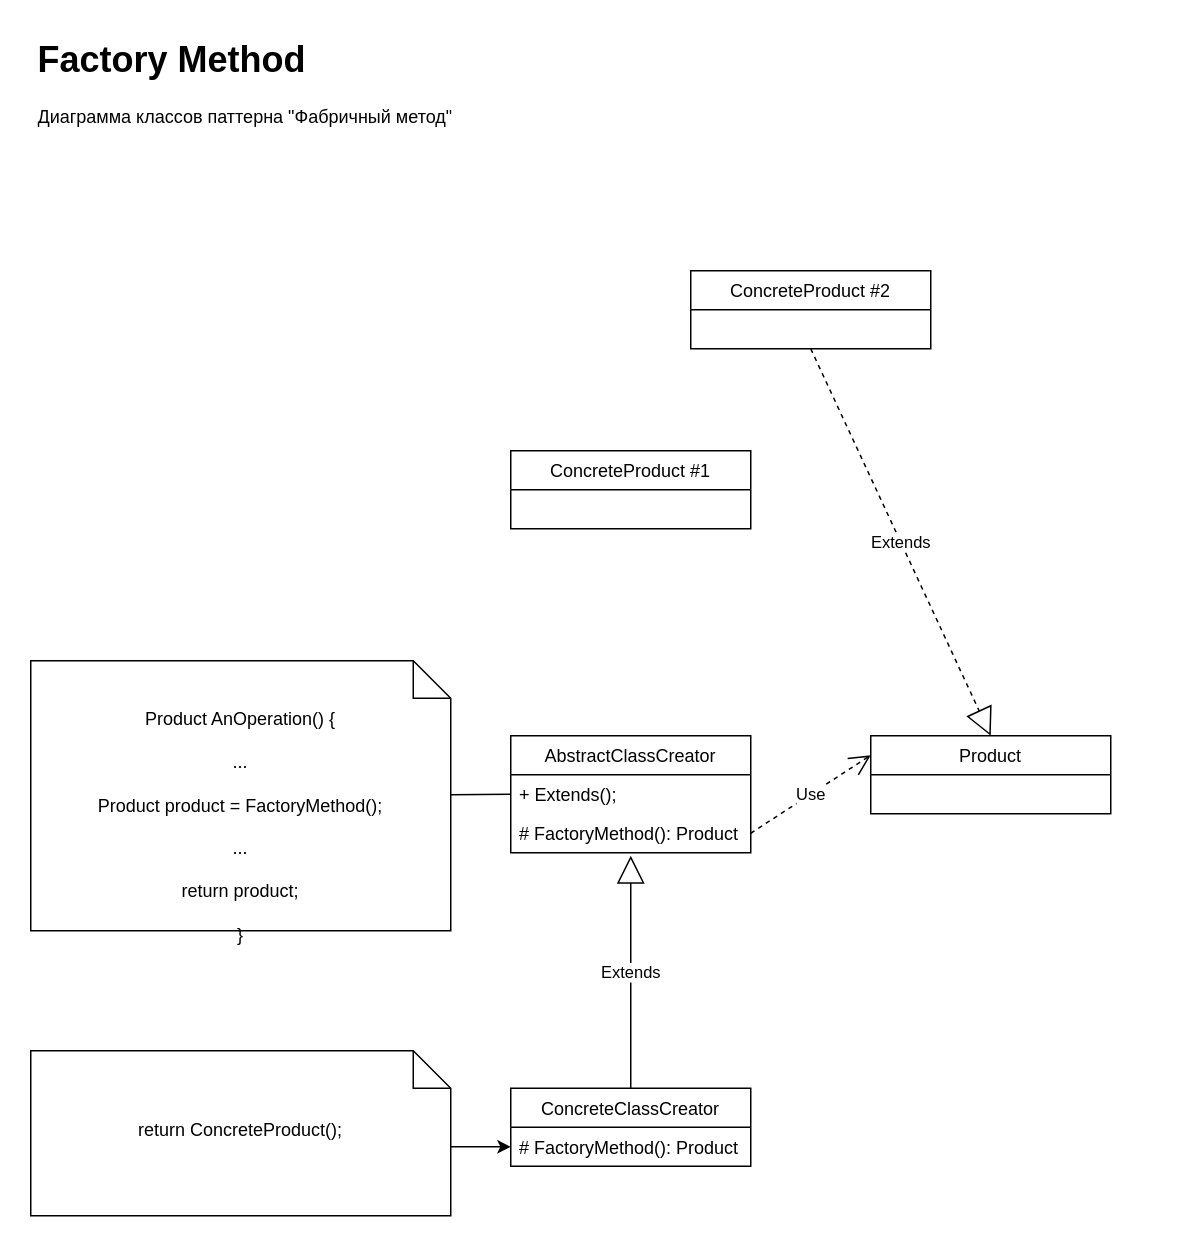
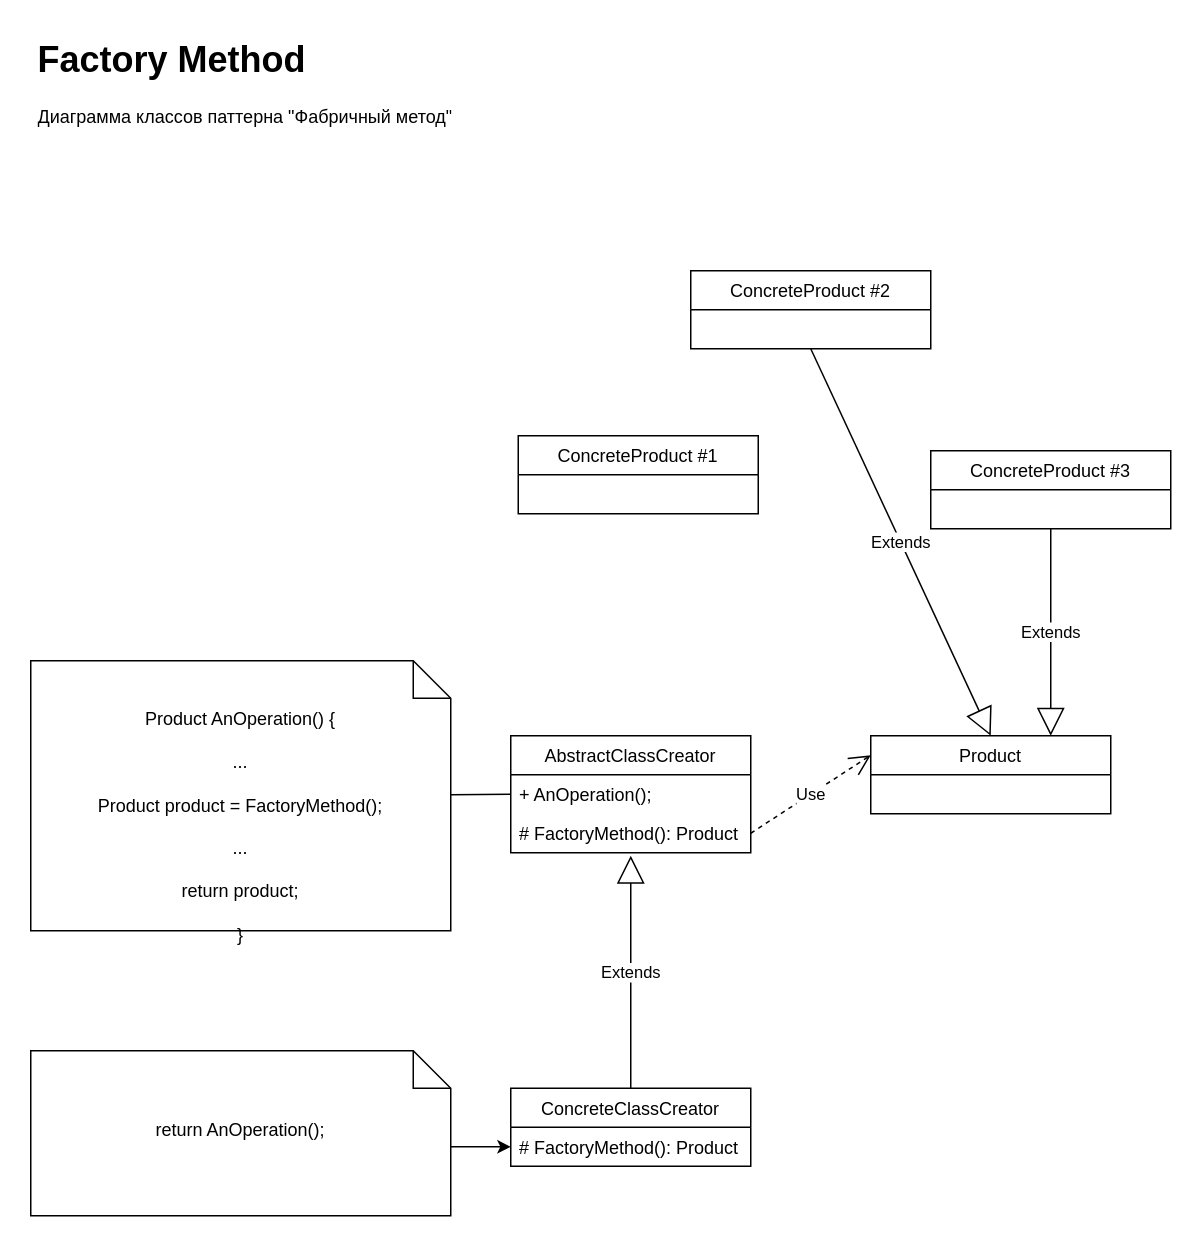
edge "ConcreteProduct #2" -> "Product": style dashed -> solid
node "ConcreteProduct #1": moved (631, 490) -> (638, 475)
node "ConcreteProduct #3": added
edge "ConcreteProduct #3" -> "Product": added, label "Extends"
node "+ Extends();": label "+ Extends();" -> "+ AnOperation();"
node "return ConcreteProduct();": label "return ConcreteProduct();" -> "return AnOperation();"
